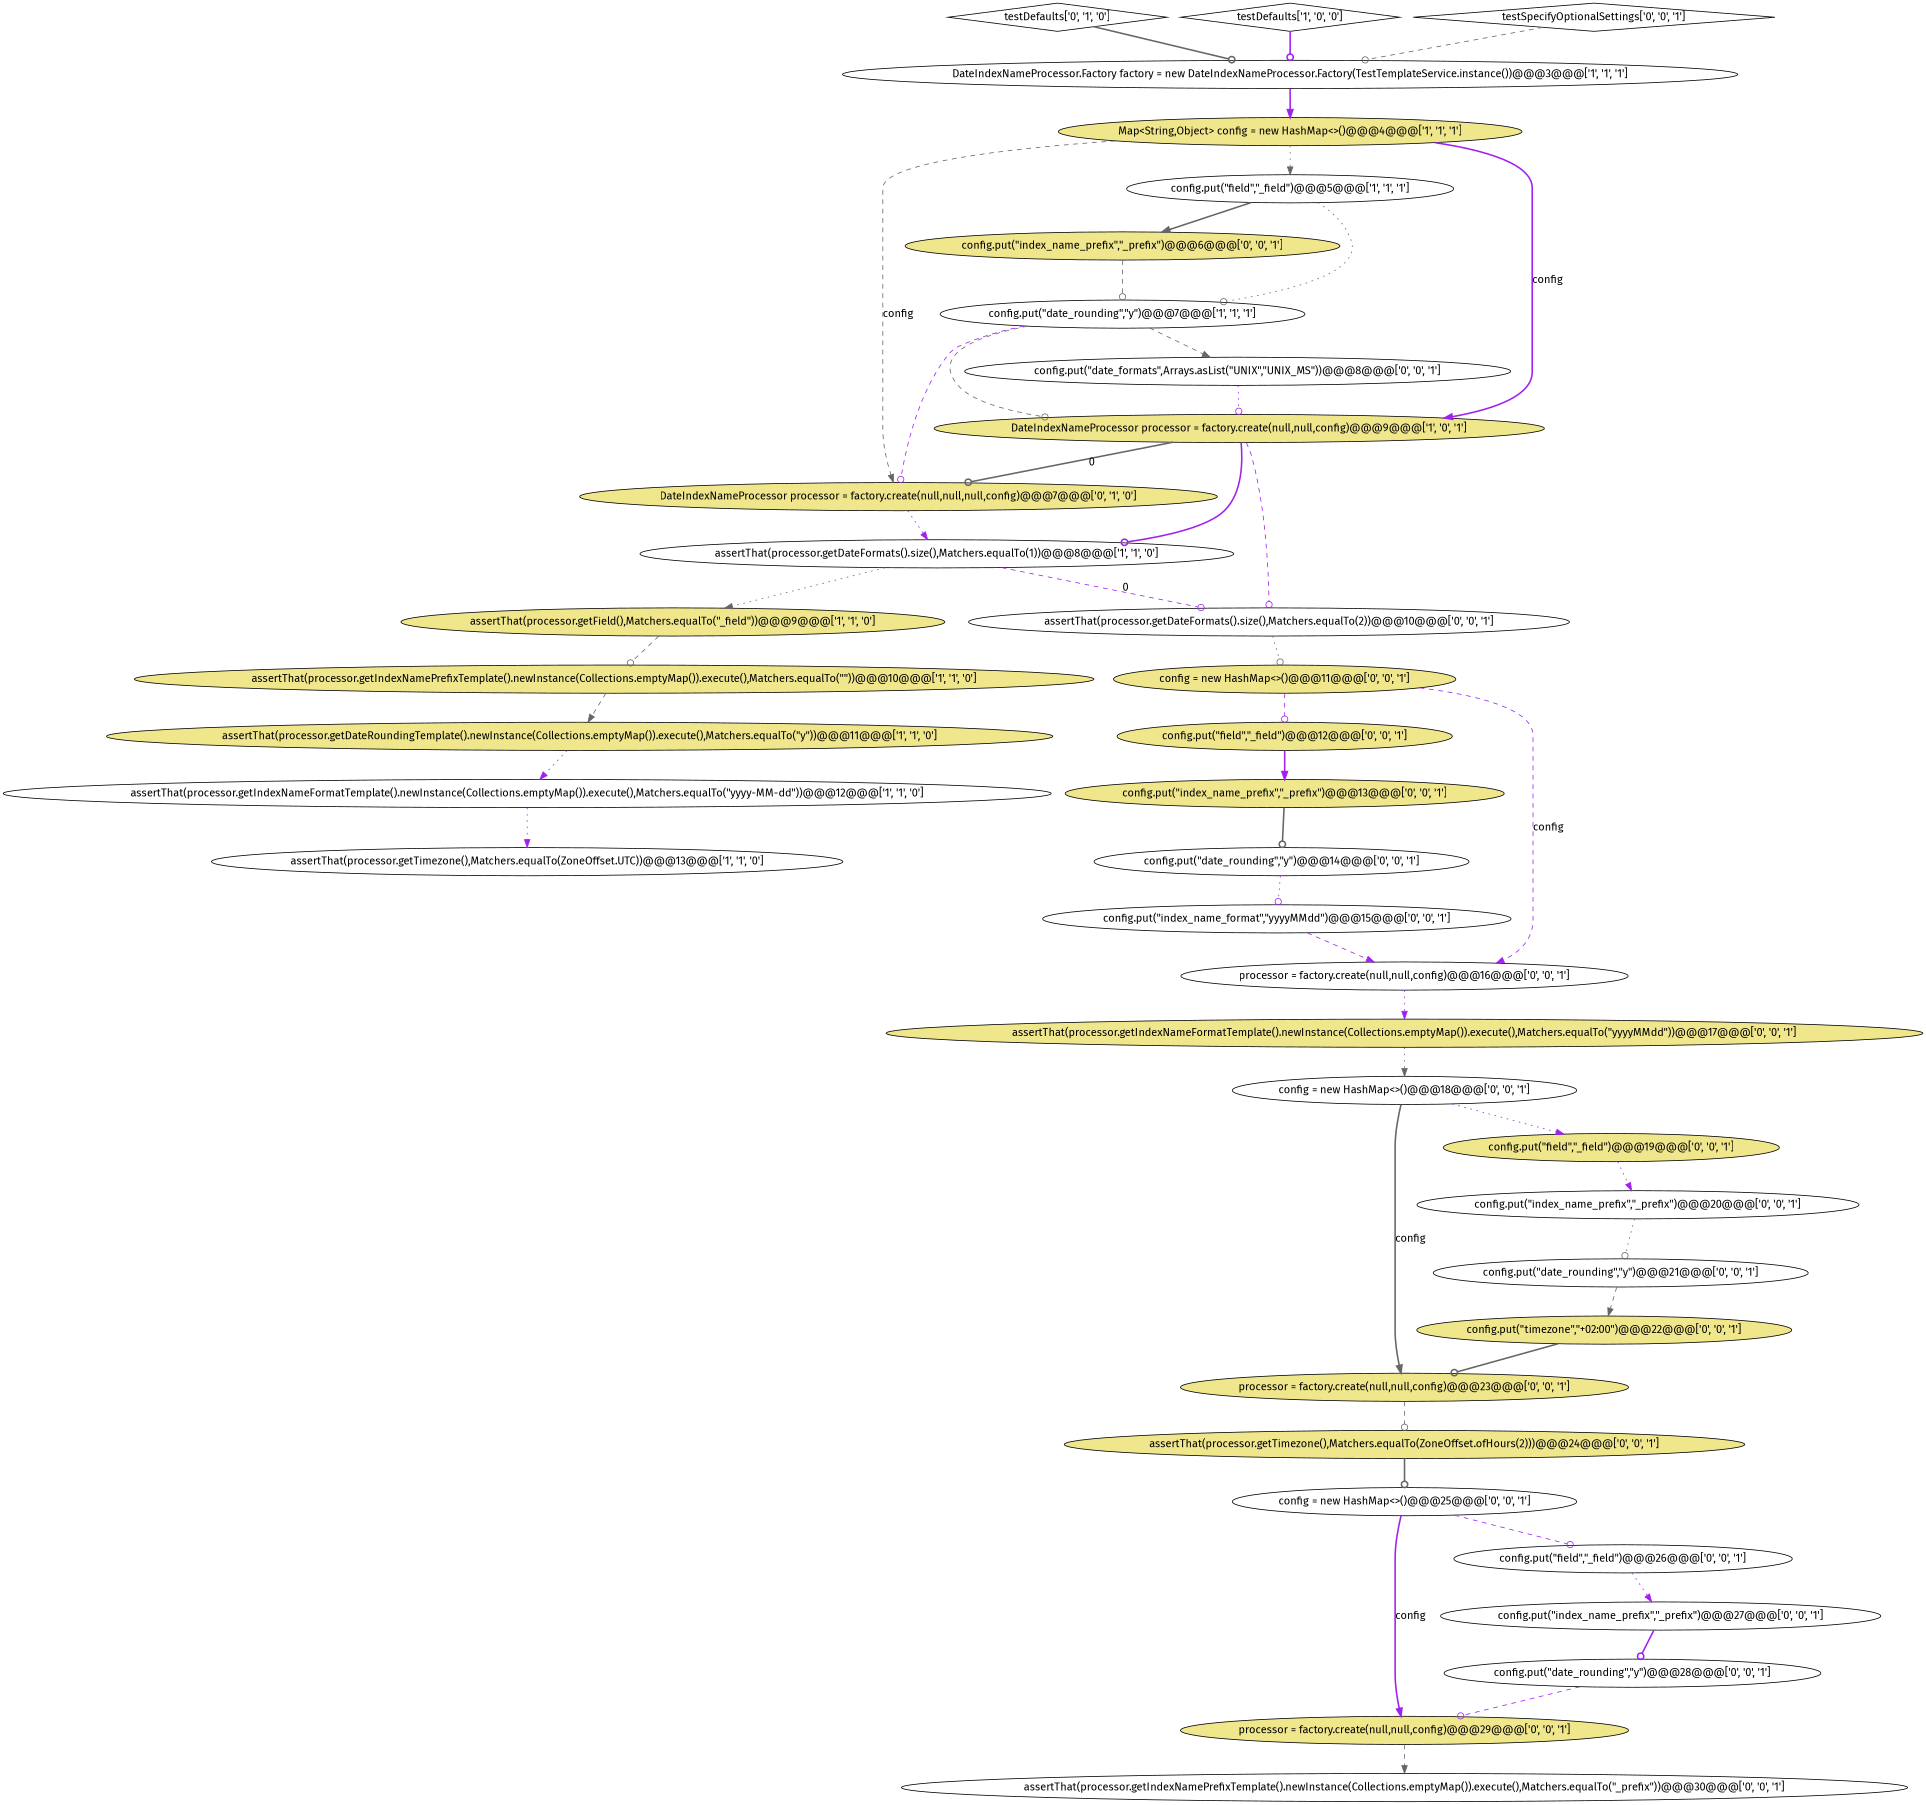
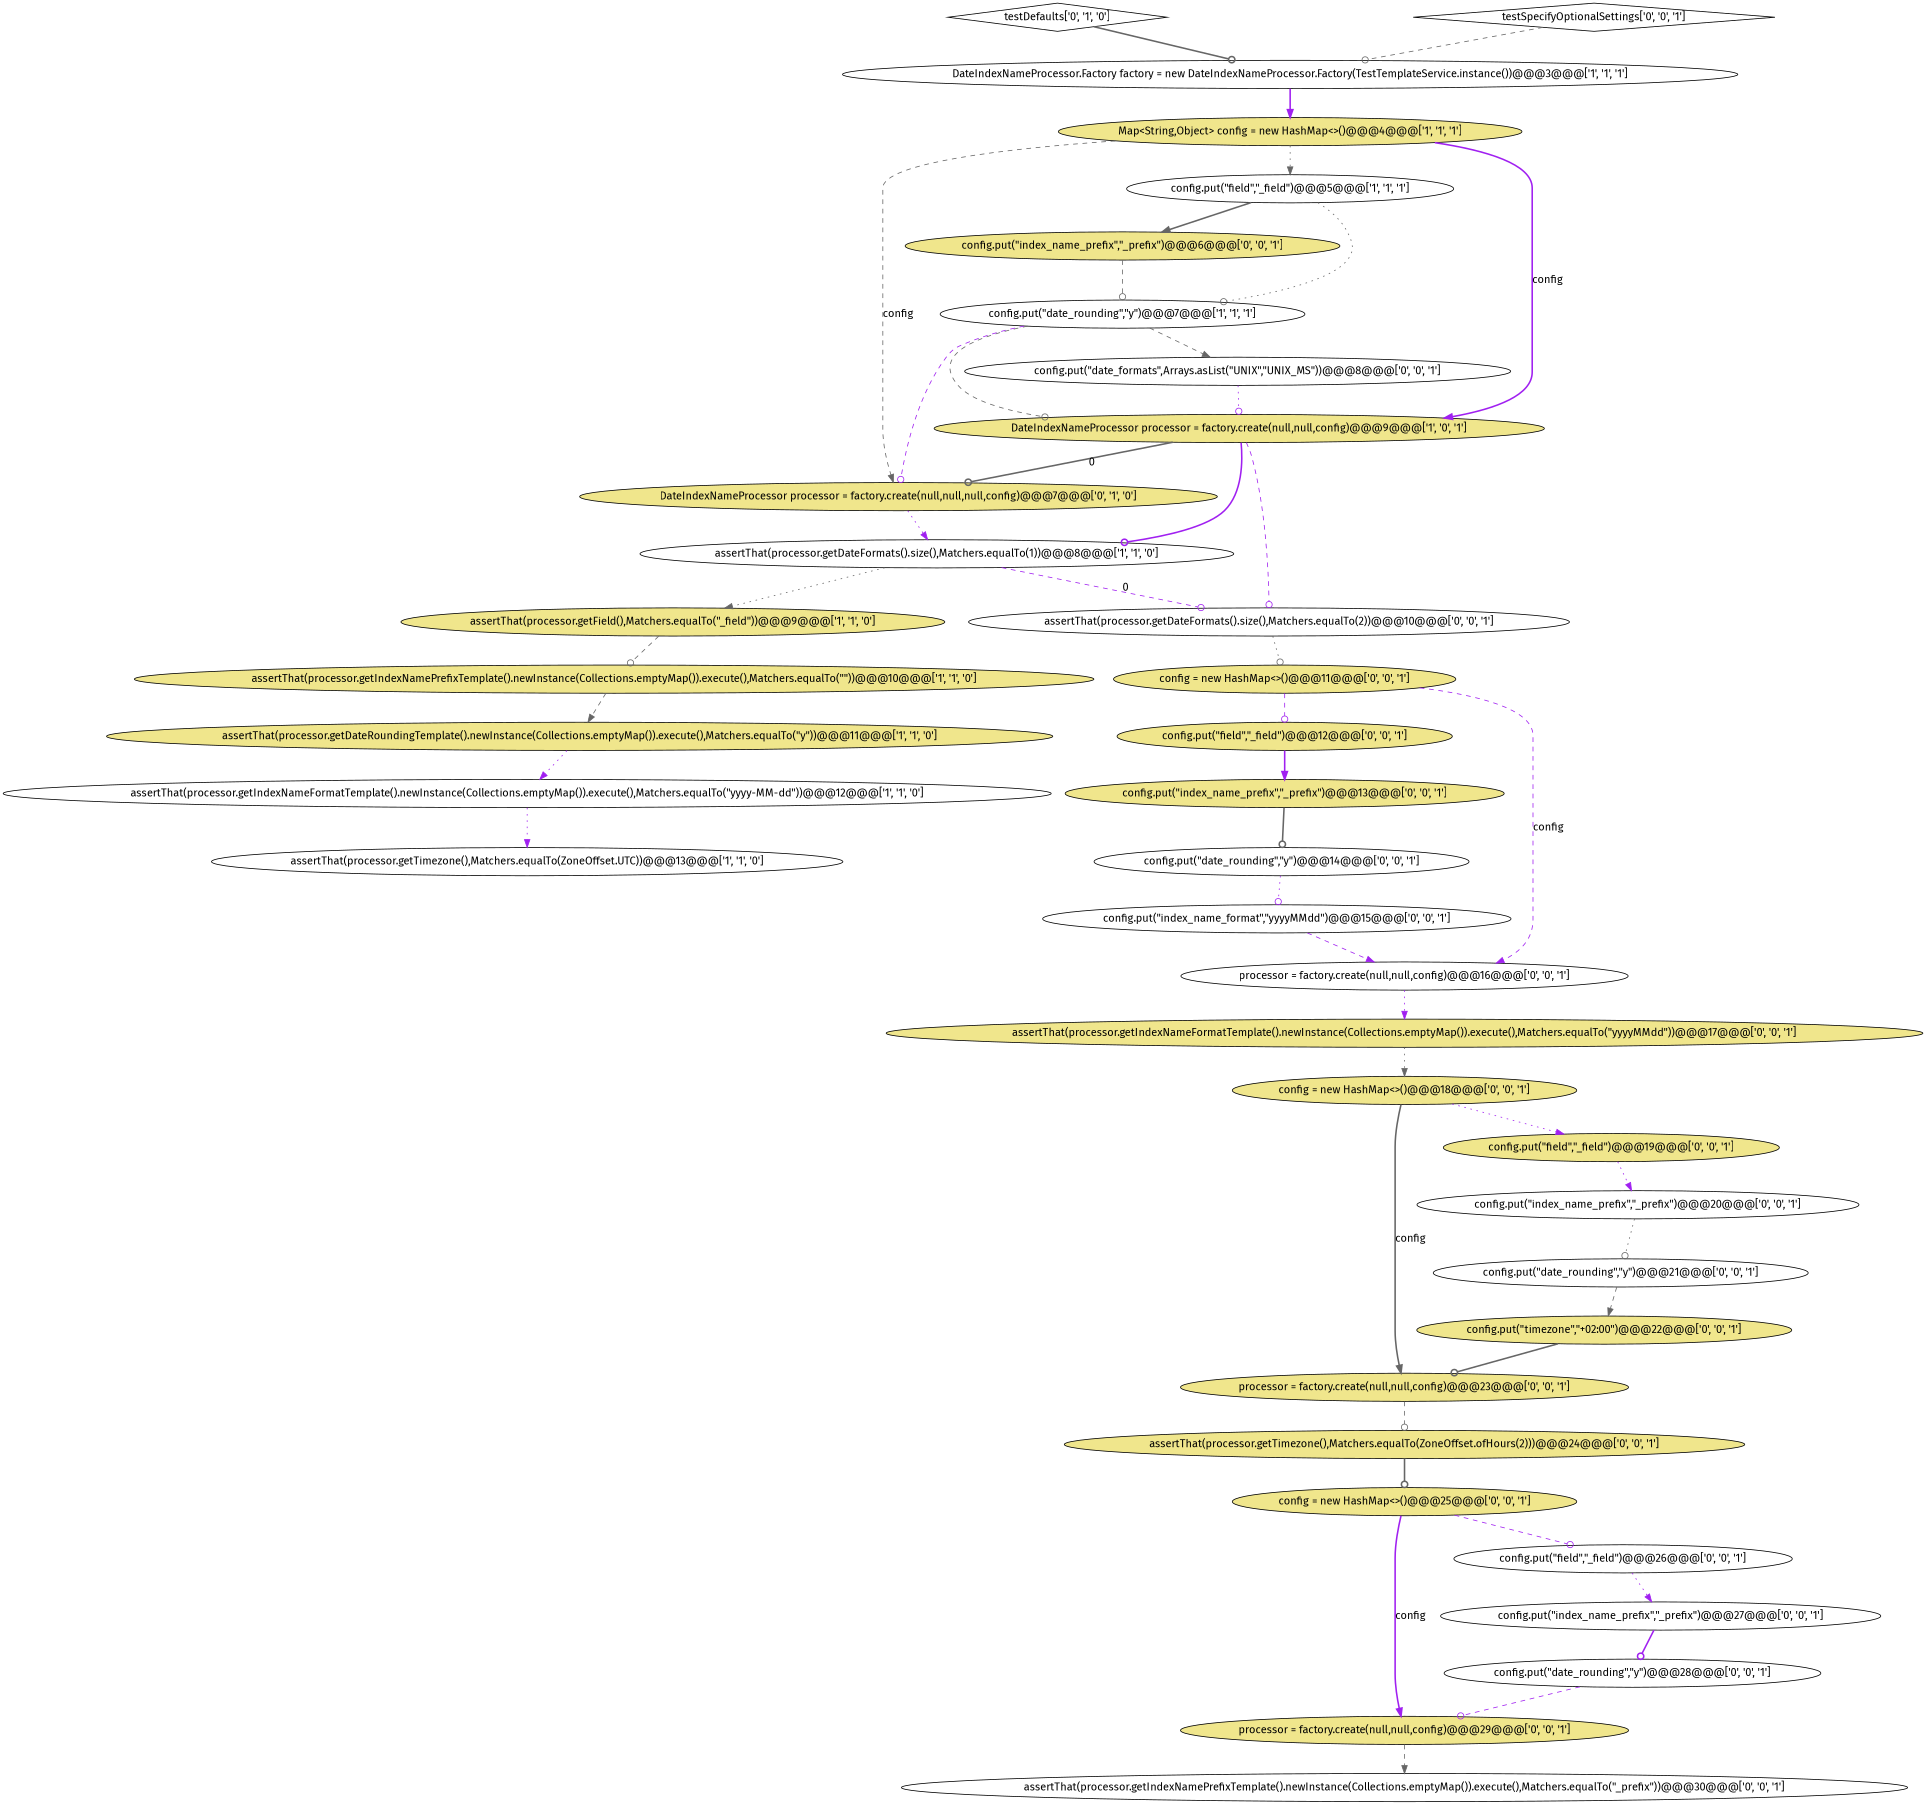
node "testDefaults['1', '0', '0']": removed
node "config = new HashMap<>()@@@18@@@['0', '0', '1']": fillcolor white -> khaki
node "config = new HashMap<>()@@@25@@@['0', '0', '1']": fillcolor white -> khaki
